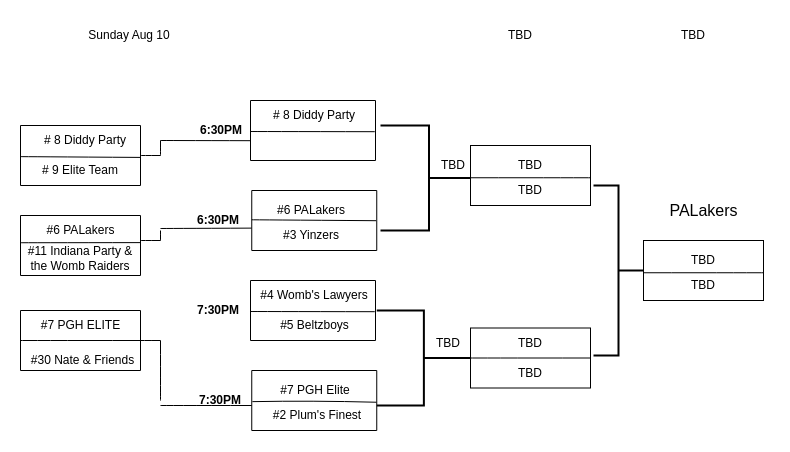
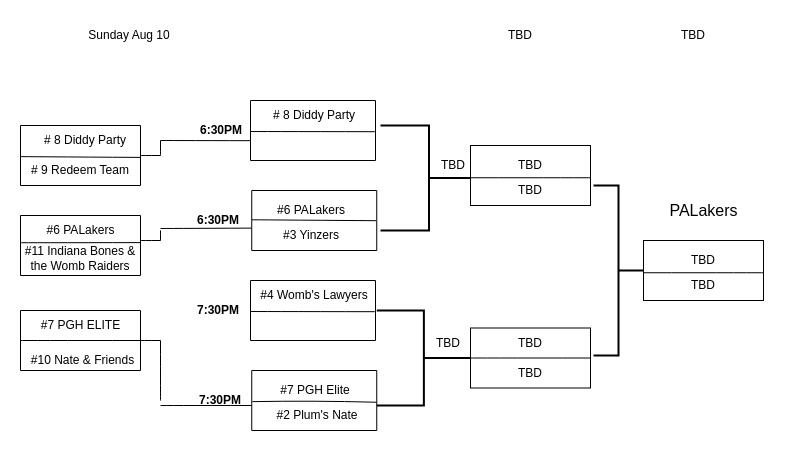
node "# 9 Elite Team": label "# 9 Elite Team" -> "# 9 Redeem Team"
node "#11 Indiana Party & the Womb Raiders": label "#11 Indiana Party & the Womb Raiders" -> "#11 Indiana Bones & the Womb Raiders"
node "#5 Beltzboys": removed
node "#30 Nate & Friends": label "#30 Nate & Friends" -> "#10 Nate & Friends"
node "#2 Plum's Finest": label "#2 Plum's Finest" -> "#2 Plum's Nate"
